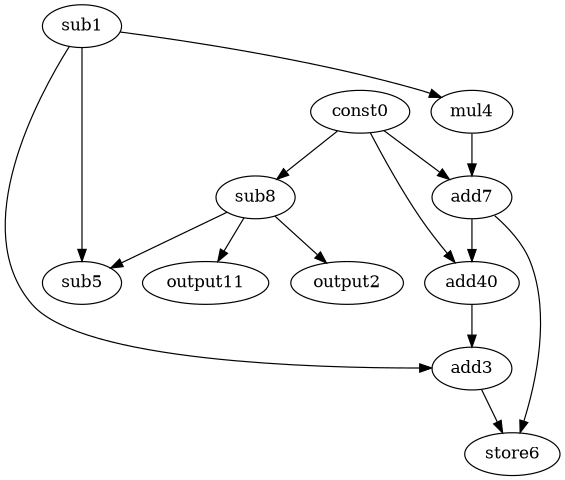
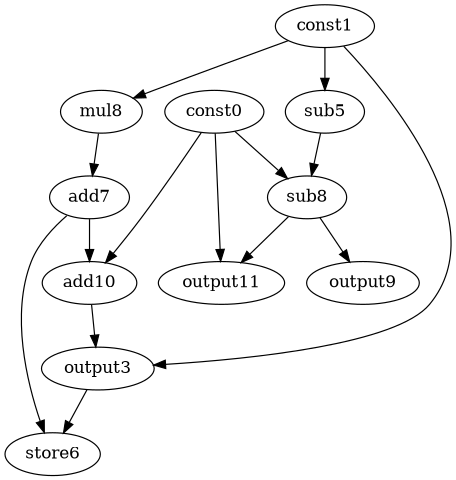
node "sub1": label "sub1" -> "const1"
node "mul4": label "mul4" -> "mul8"
edge "const0" -> "add7": now "const0" -> "output11"
edge "sub8" -> "sub5": reversed
node "output2": label "output2" -> "output9"
node "add40": label "add40" -> "add10"
node "add3": label "add3" -> "output3"
